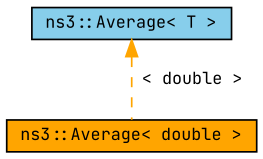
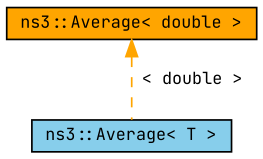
edge "ns3::Average< double >" -> "ns3::Average< T >": reversed
